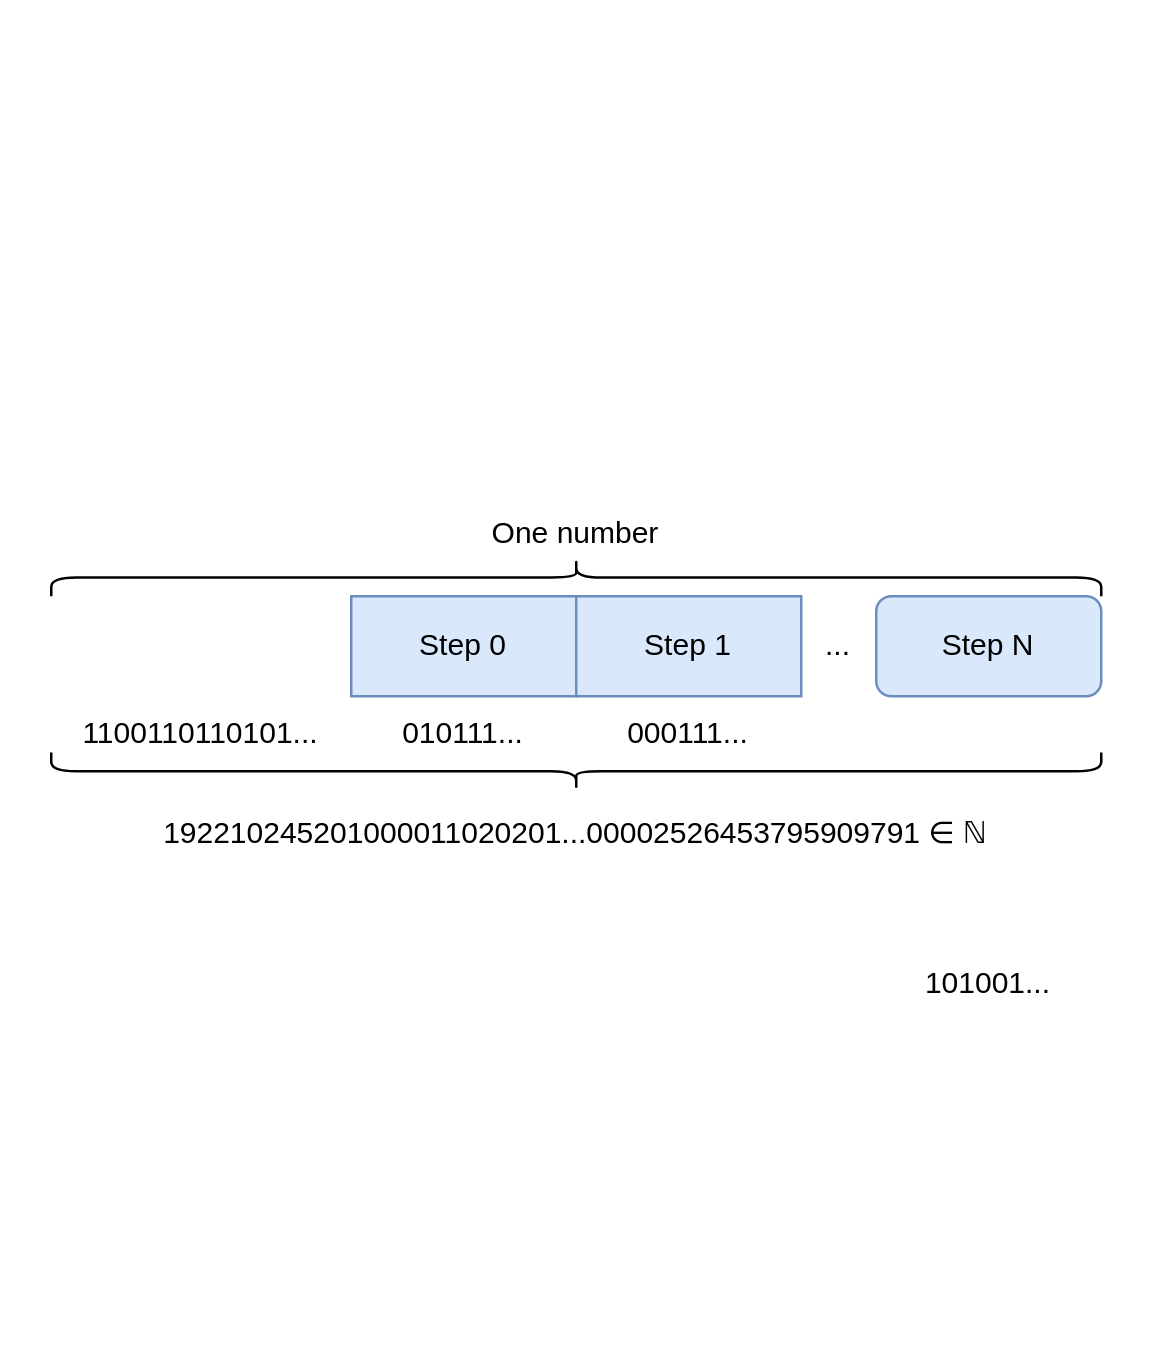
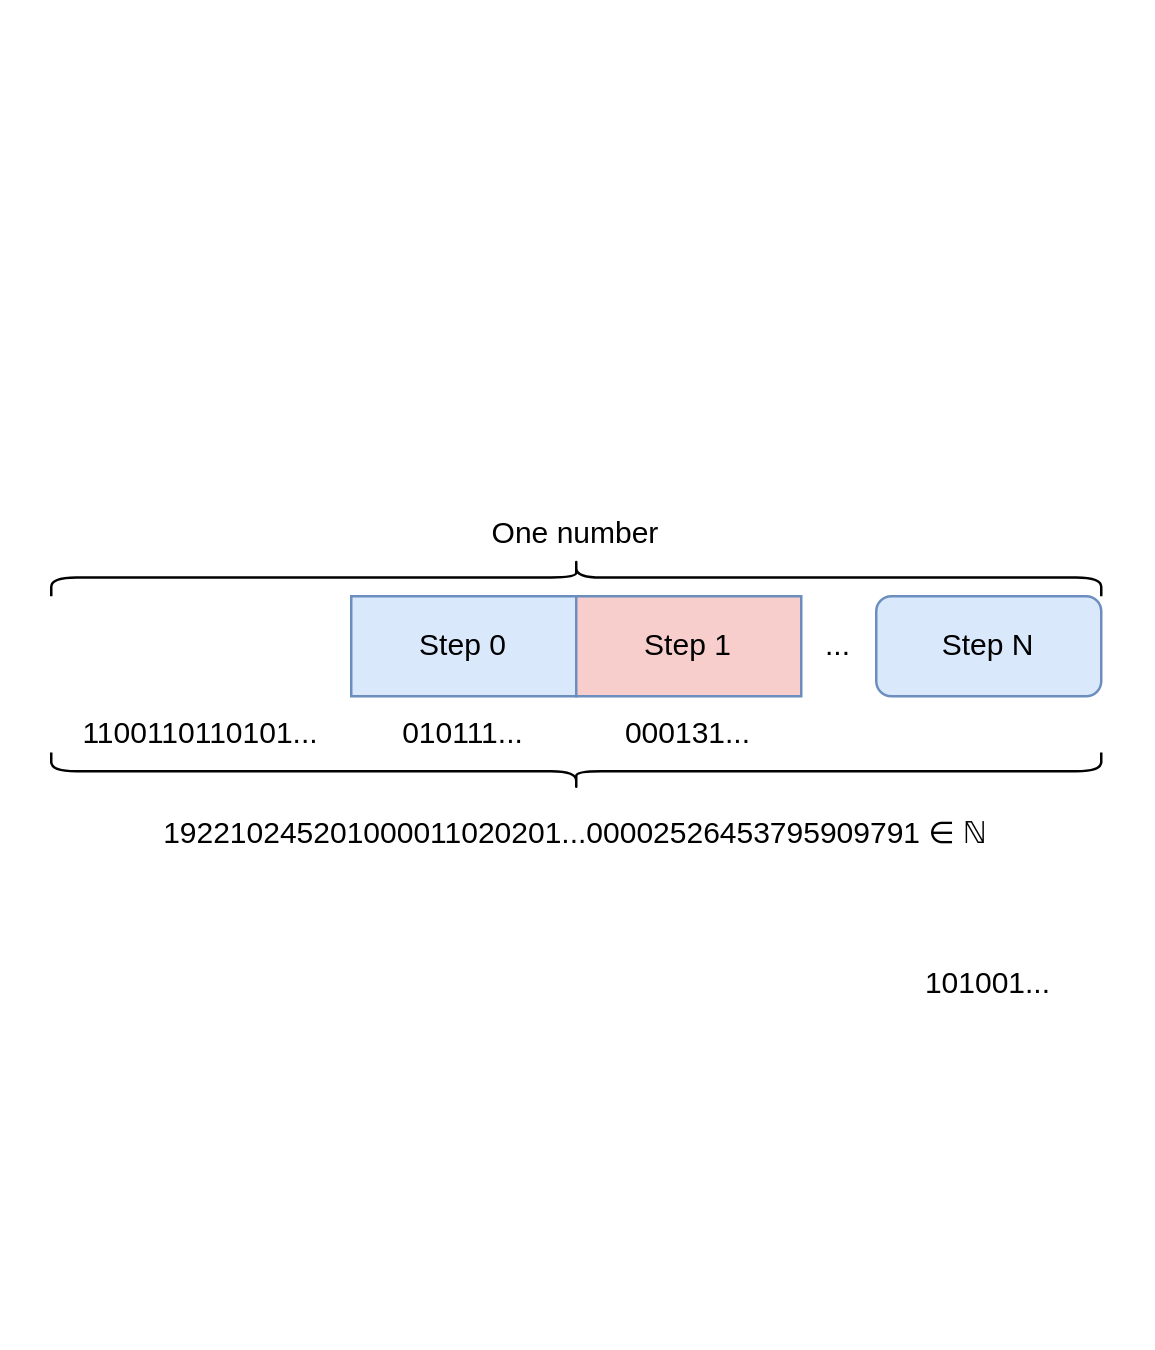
node "Step 1": fillcolor #dae8fc -> #f8cecc
node "000111...": label "000111..." -> "000131..."
